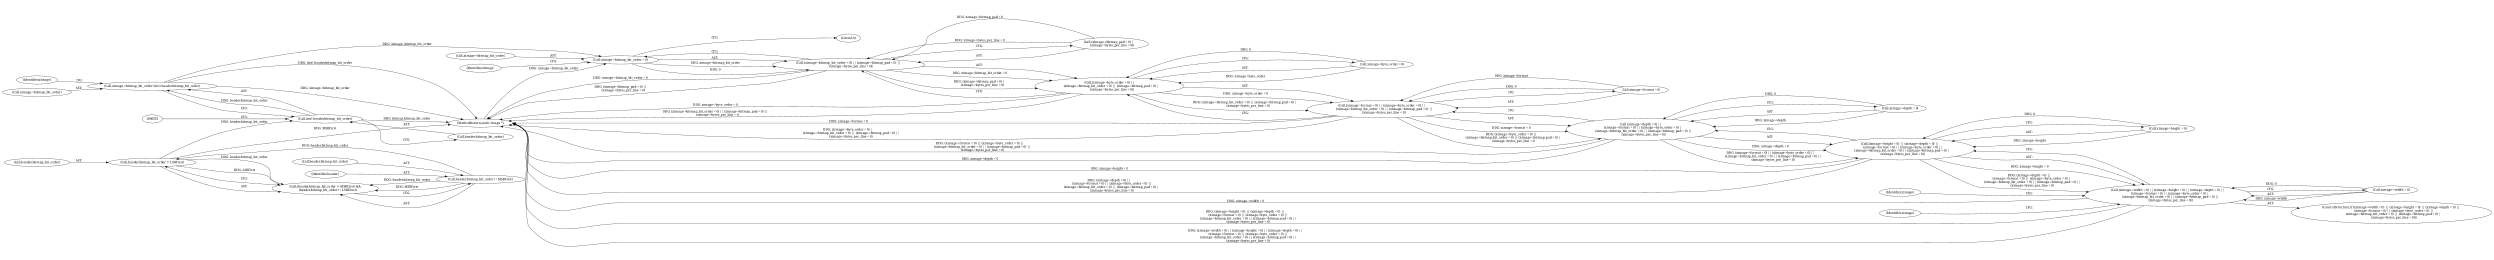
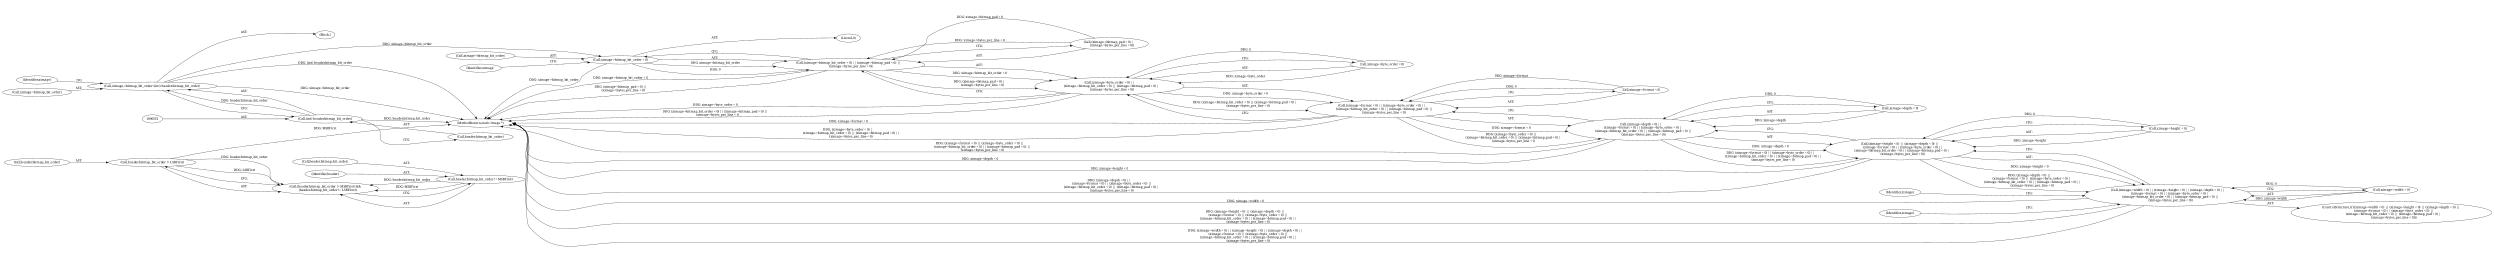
node "(Block,)": added
edge "(Call,ximage->bitmap_bit_order < 0)" -> "(Literal,0)": label "CFG: " -> "AST: "
edge "(MethodReturn,static Image *)" -> "(Call,ximage->bitmap_bit_order < 0)": reversed
edge "1000531" -> "(Call,(int) header.bitmap_bit_order)": label "CFG: " -> "AST: "
edge "(Call,(int) header.bitmap_bit_order)" -> "(MethodReturn,static Image *)": label "DDG: bitmap.bitmap_bit_order" -> "DDG: header.bitmap_bit_order"
edge "(Call,header.bitmap_bit_order != LSBFirst)" -> "(Call,(int) header.bitmap_bit_order)": removed, label "DDG: header.bitmap_bit_order"
edge "(Call,header.bitmap_bit_order != MSBFirst)" -> "(Call,header.bitmap_bit_order != LSBFirst)": removed, label "DDG: header.bitmap_bit_order"
